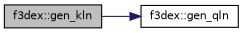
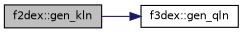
node "f3dex::gen_kln": label "f3dex::gen_kln" -> "f2dex::gen_kln"
